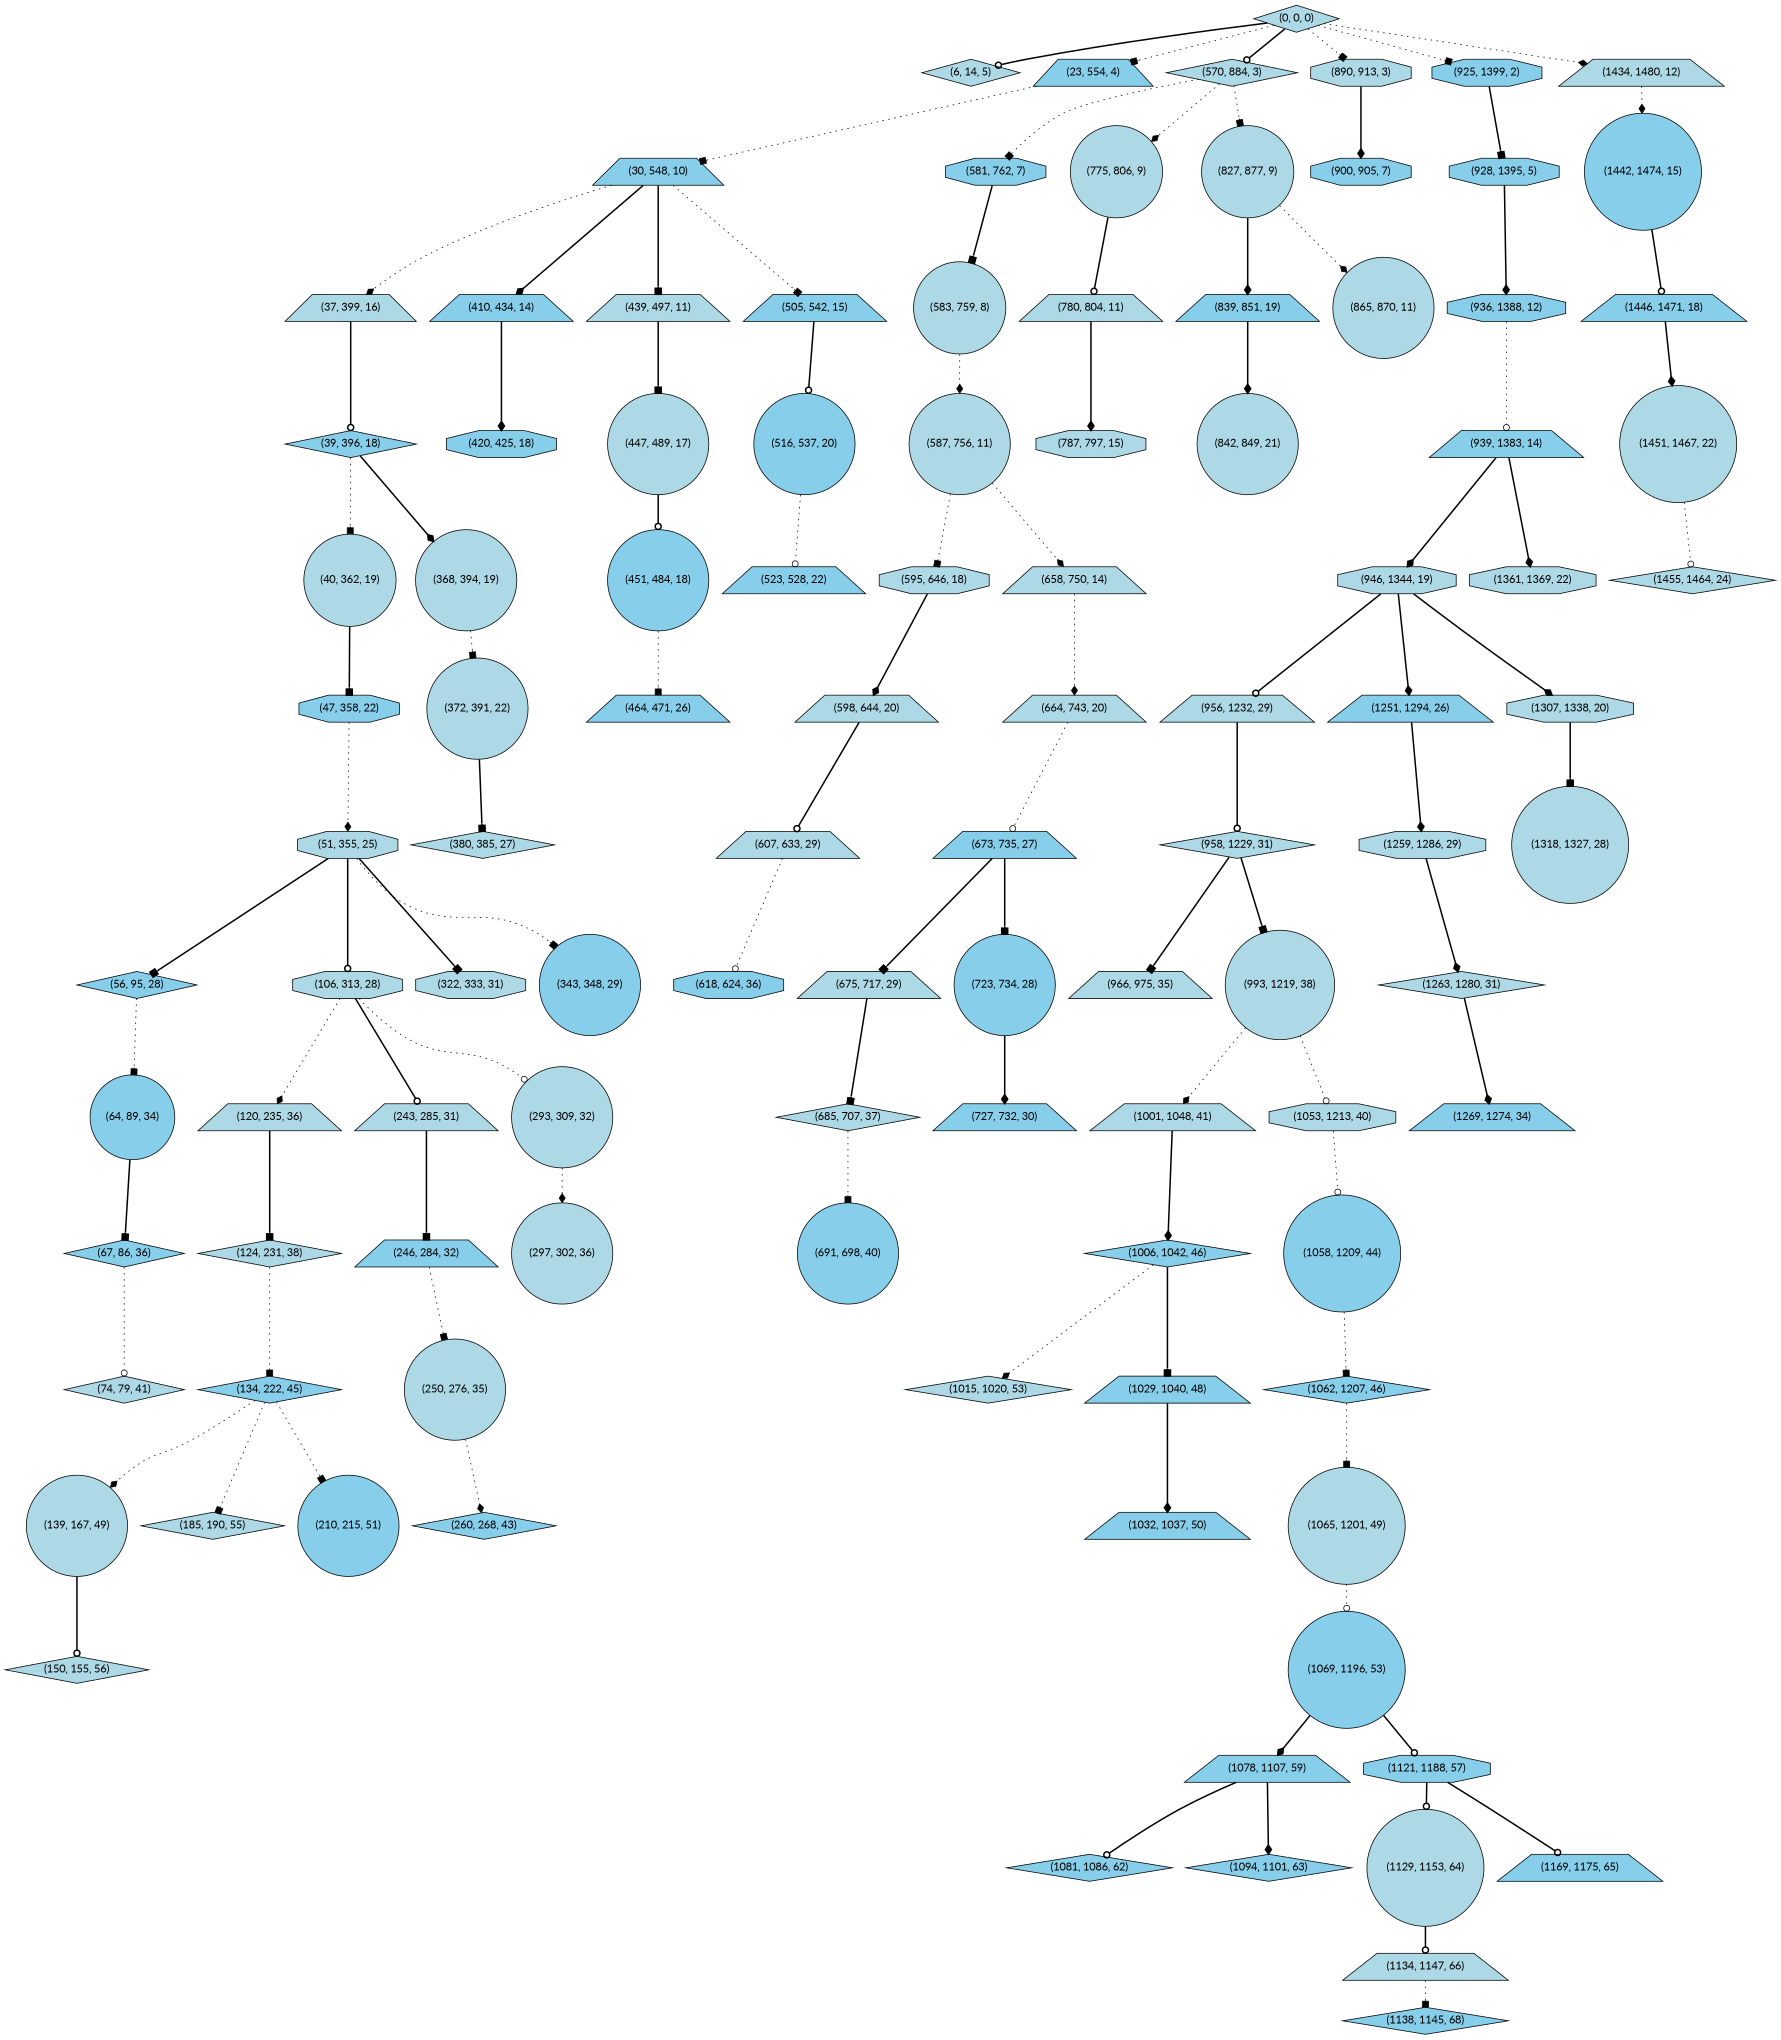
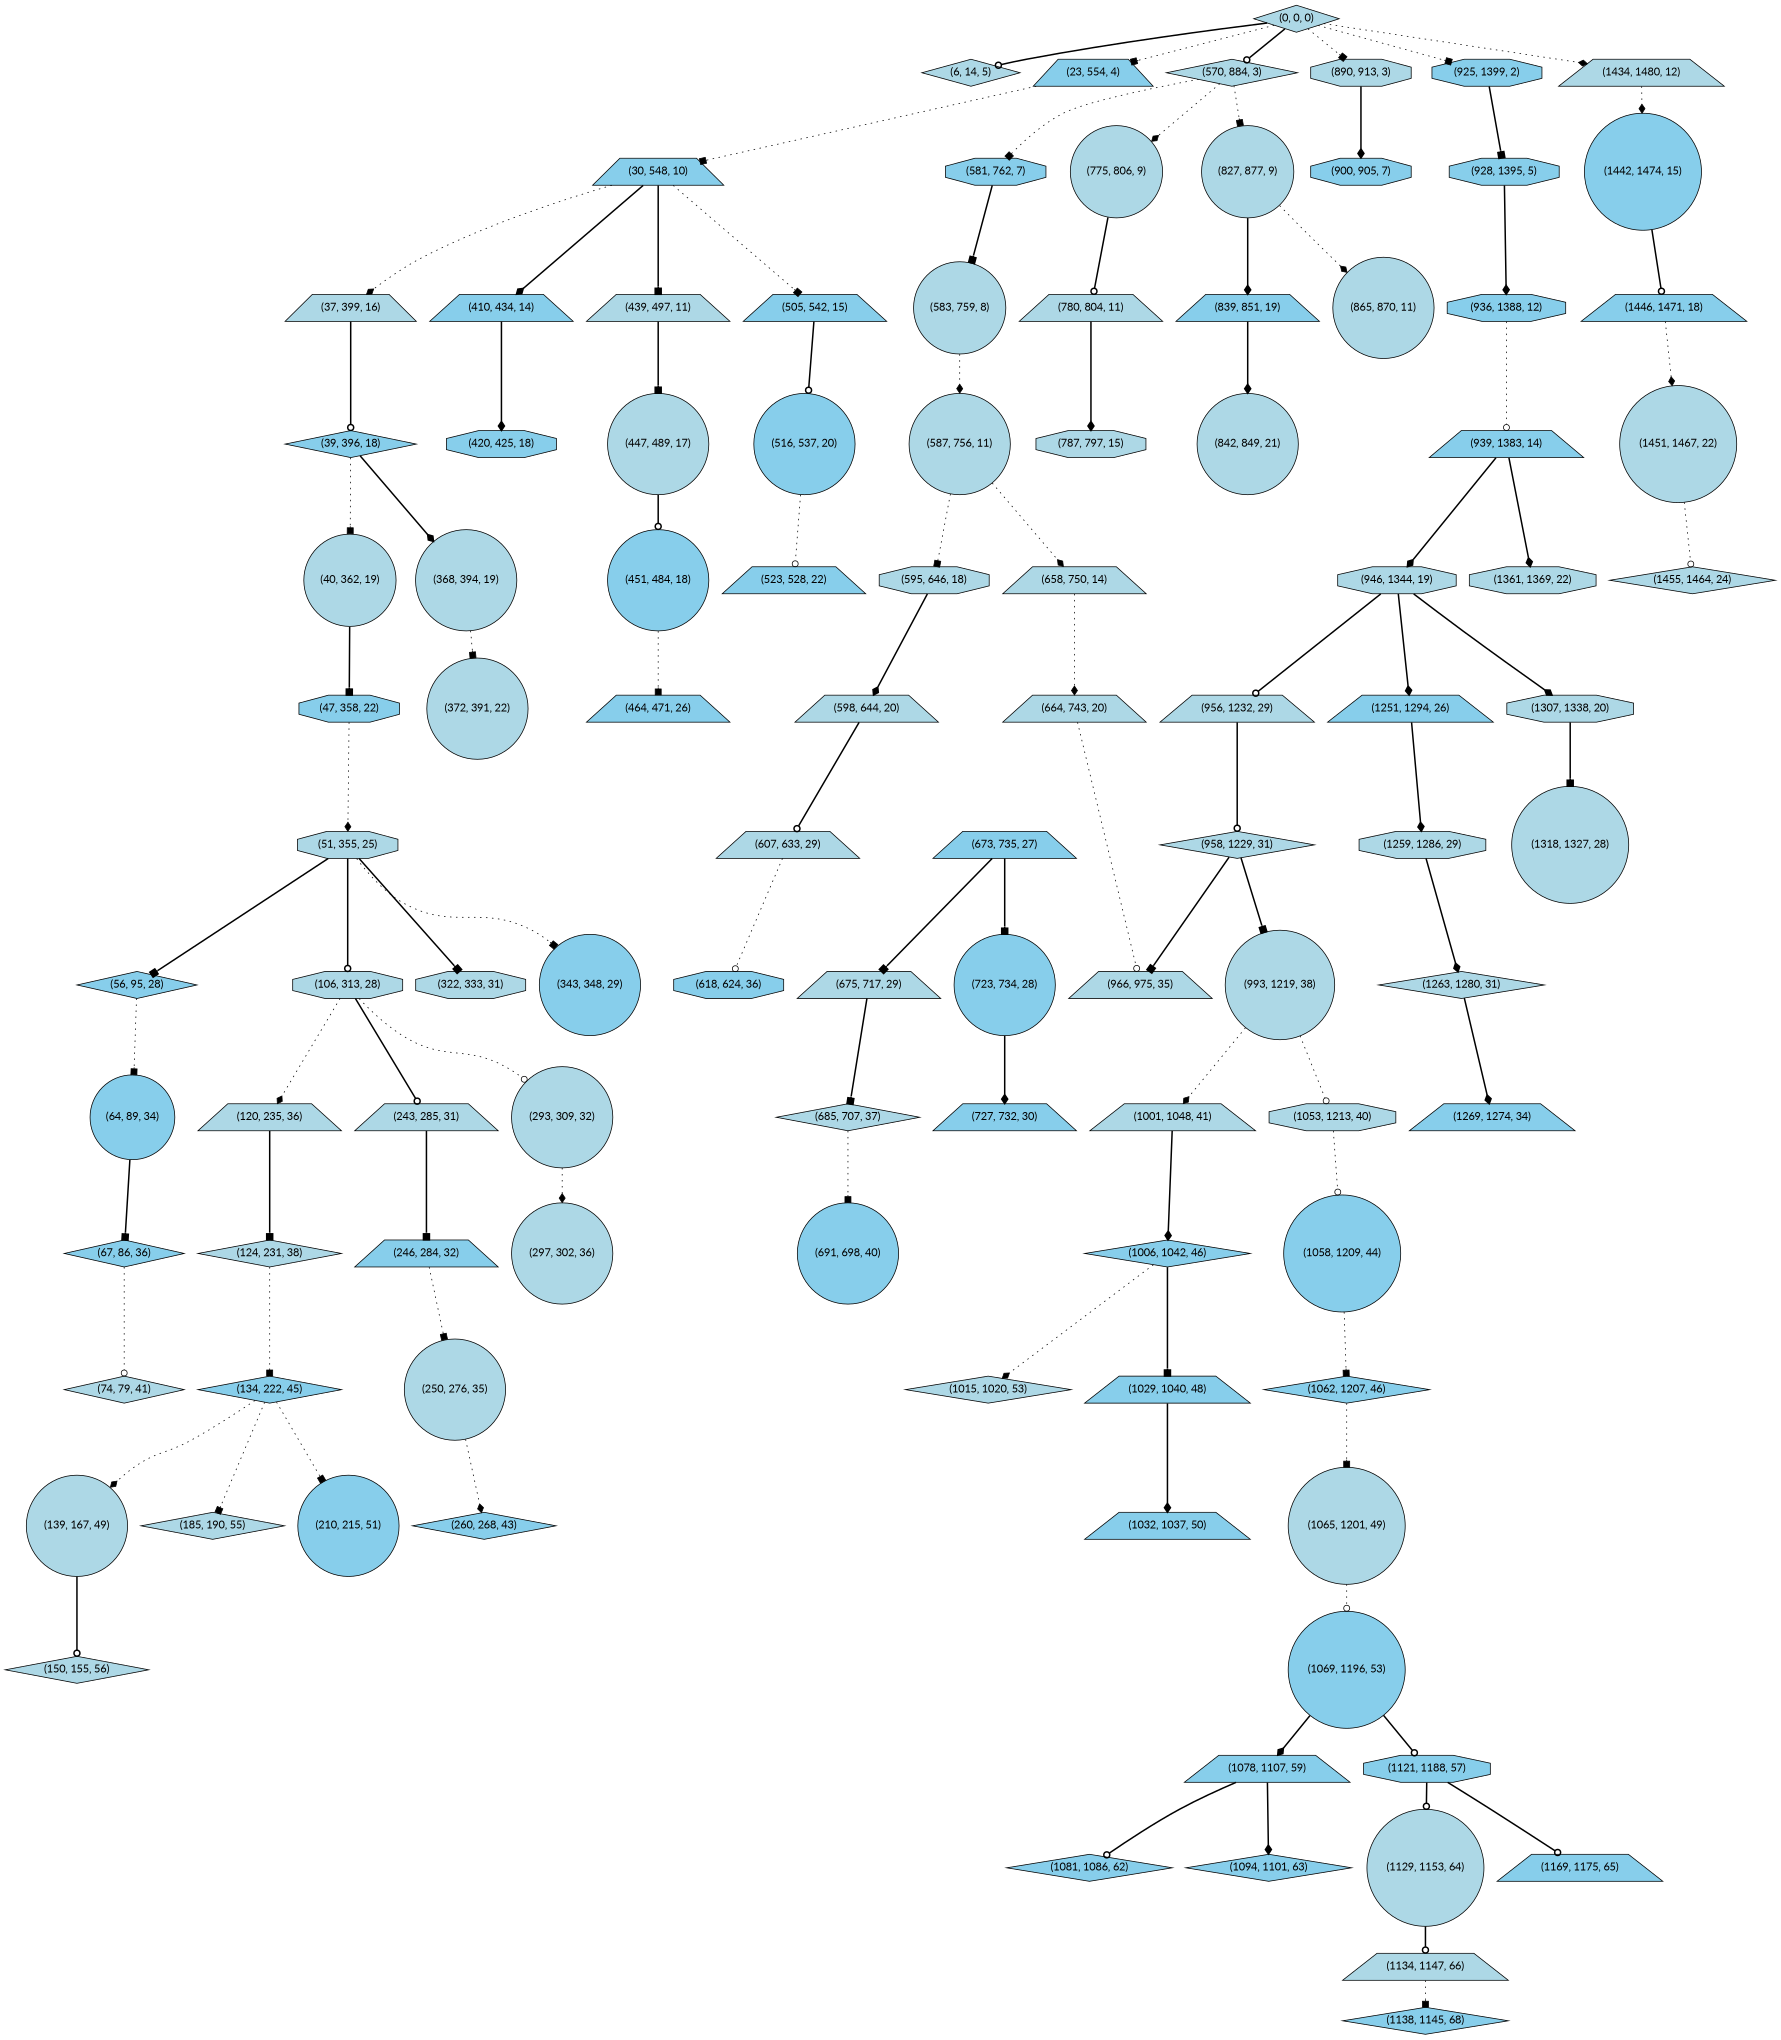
edge "(1446, 1471, 18)" -> "(1451, 1467, 22)": style bold -> dotted
edge "(664, 743, 20)" -> "(673, 735, 27)": now "(664, 743, 20)" -> "(966, 975, 35)"
node "(380, 385, 27)": removed
